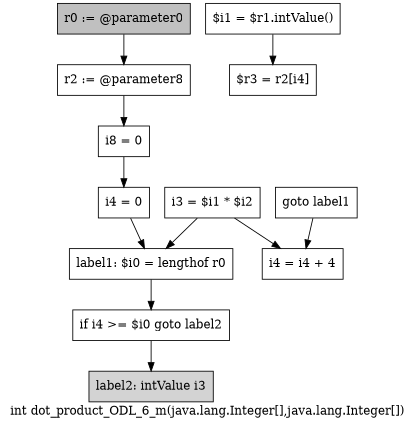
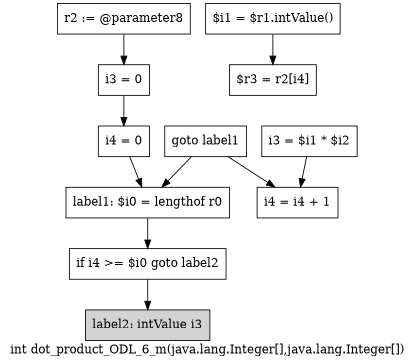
node "r0 := @parameter0": removed
node "i8 = 0": label "i8 = 0" -> "i3 = 0"
edge "i3 = $i1 * $i2" -> "label1: $i0 = lengthof r0": now "goto label1" -> "label1: $i0 = lengthof r0"
node "i4 = i4 + 4": label "i4 = i4 + 4" -> "i4 = i4 + 1"
